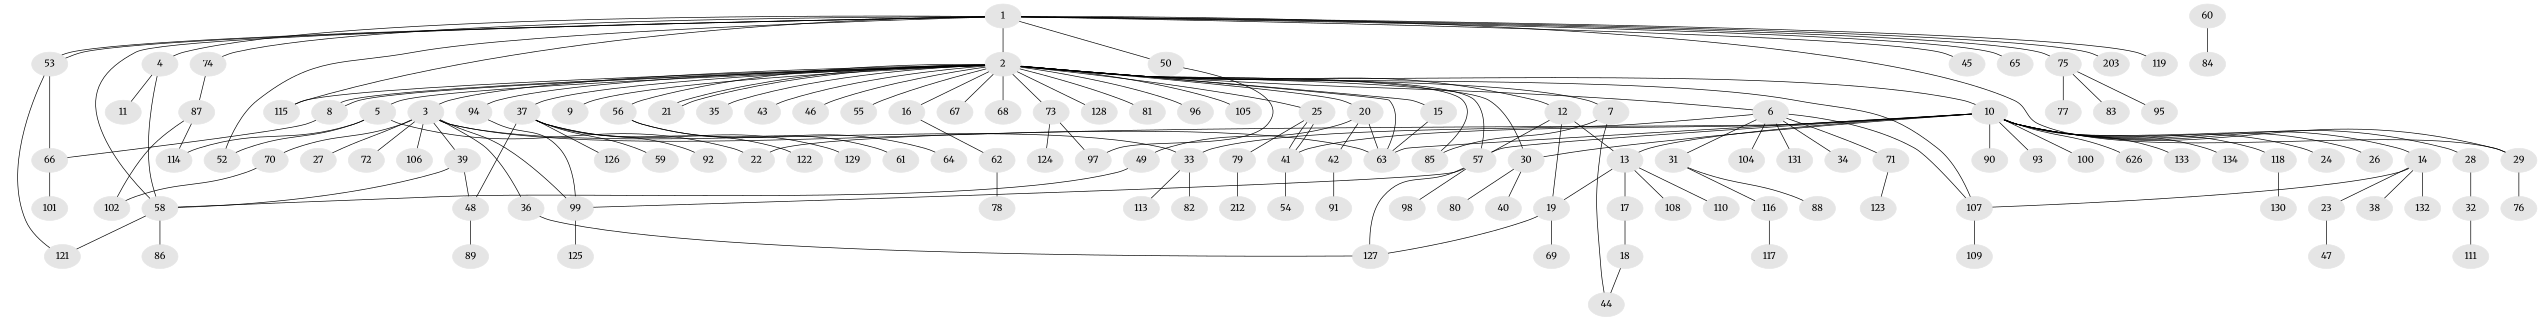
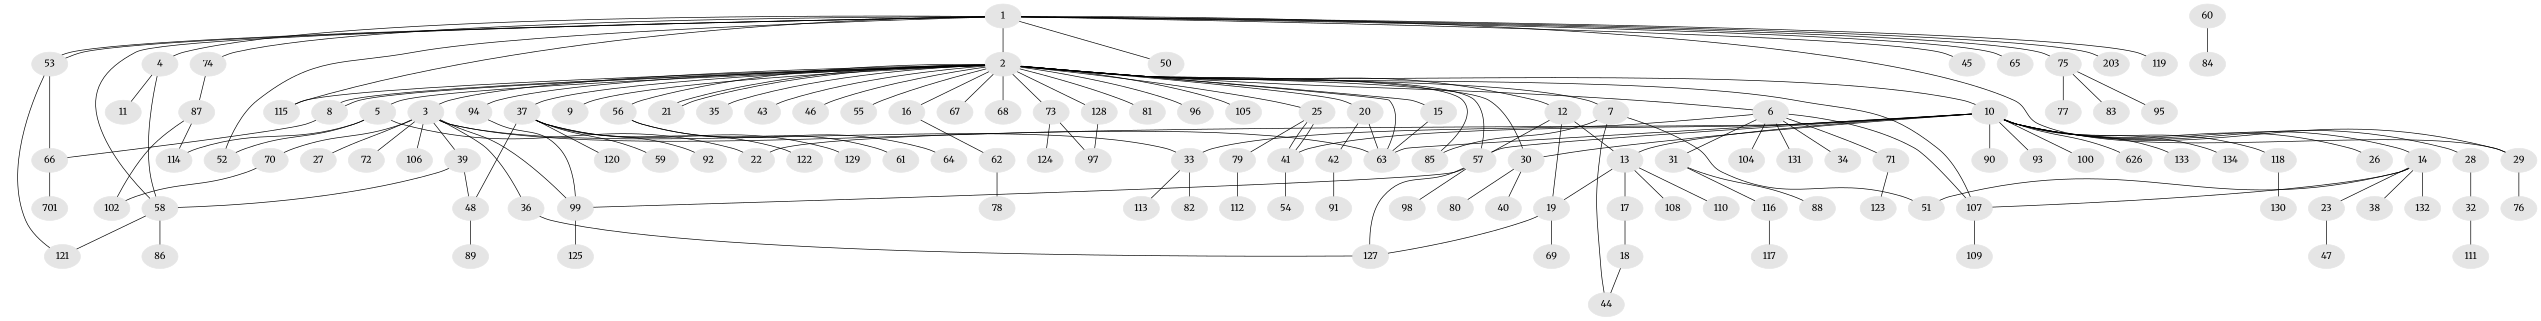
edge "50" -- "97": now "128" -- "97"
node "126": label "126" -> "120"
node "49": removed
node "24": removed
node "101": label "101" -> "701"
node "212": label "212" -> "112"
node "51": added
